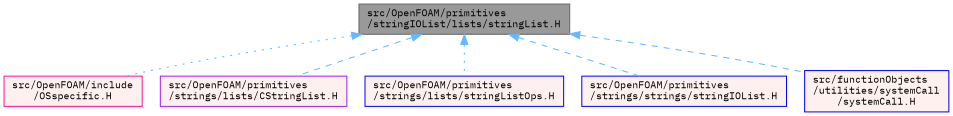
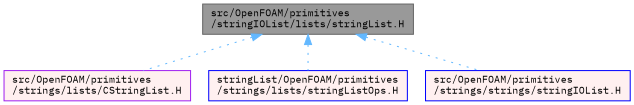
edge "src/OpenFOAM/primitives /strings/lists/CStringList.H" -> "src/OpenFOAM/primitives /stringIOList/lists/stringList.H": style dashed -> dotted
edge "src/OpenFOAM/primitives /strings/strings/stringIOList.H" -> "src/OpenFOAM/primitives /stringIOList/lists/stringList.H": style dashed -> dotted
node "src/OpenFOAM/include /OSspecific.H": removed
node "src/OpenFOAM/primitives /strings/lists/stringListOps.H": label "src/OpenFOAM/primitives /strings/lists/stringListOps.H" -> "stringList/OpenFOAM/primitives /strings/lists/stringListOps.H"
node "src/functionObjects /utilities/systemCall /systemCall.H": removed
